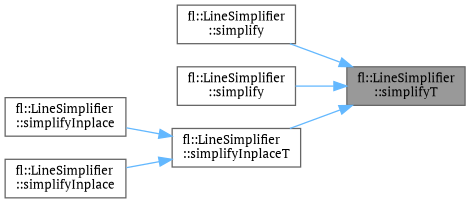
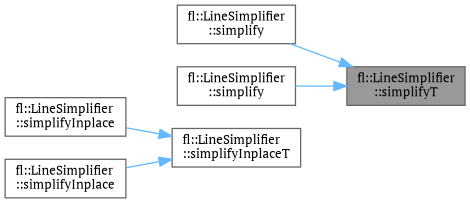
edge "fl::LineSimplifier ::simplifyInplaceT" -> "fl::LineSimplifier ::simplifyT": removed
